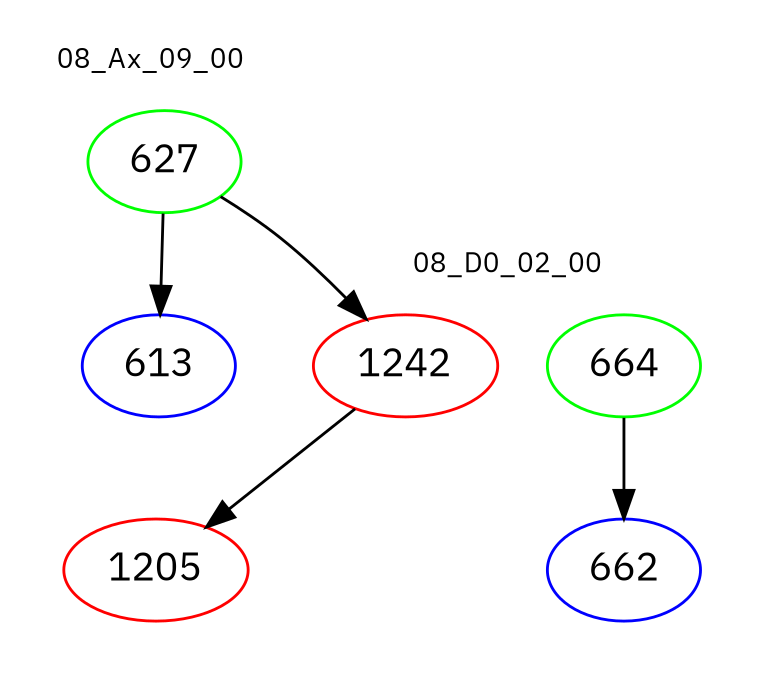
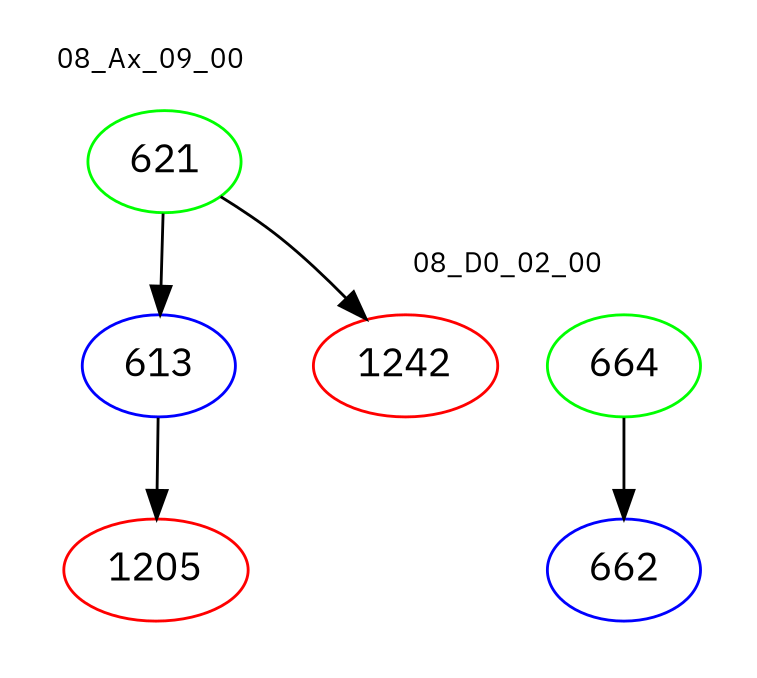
node "627": label "627" -> "621"
edge "1242" -> "1205": now "613" -> "1205"
